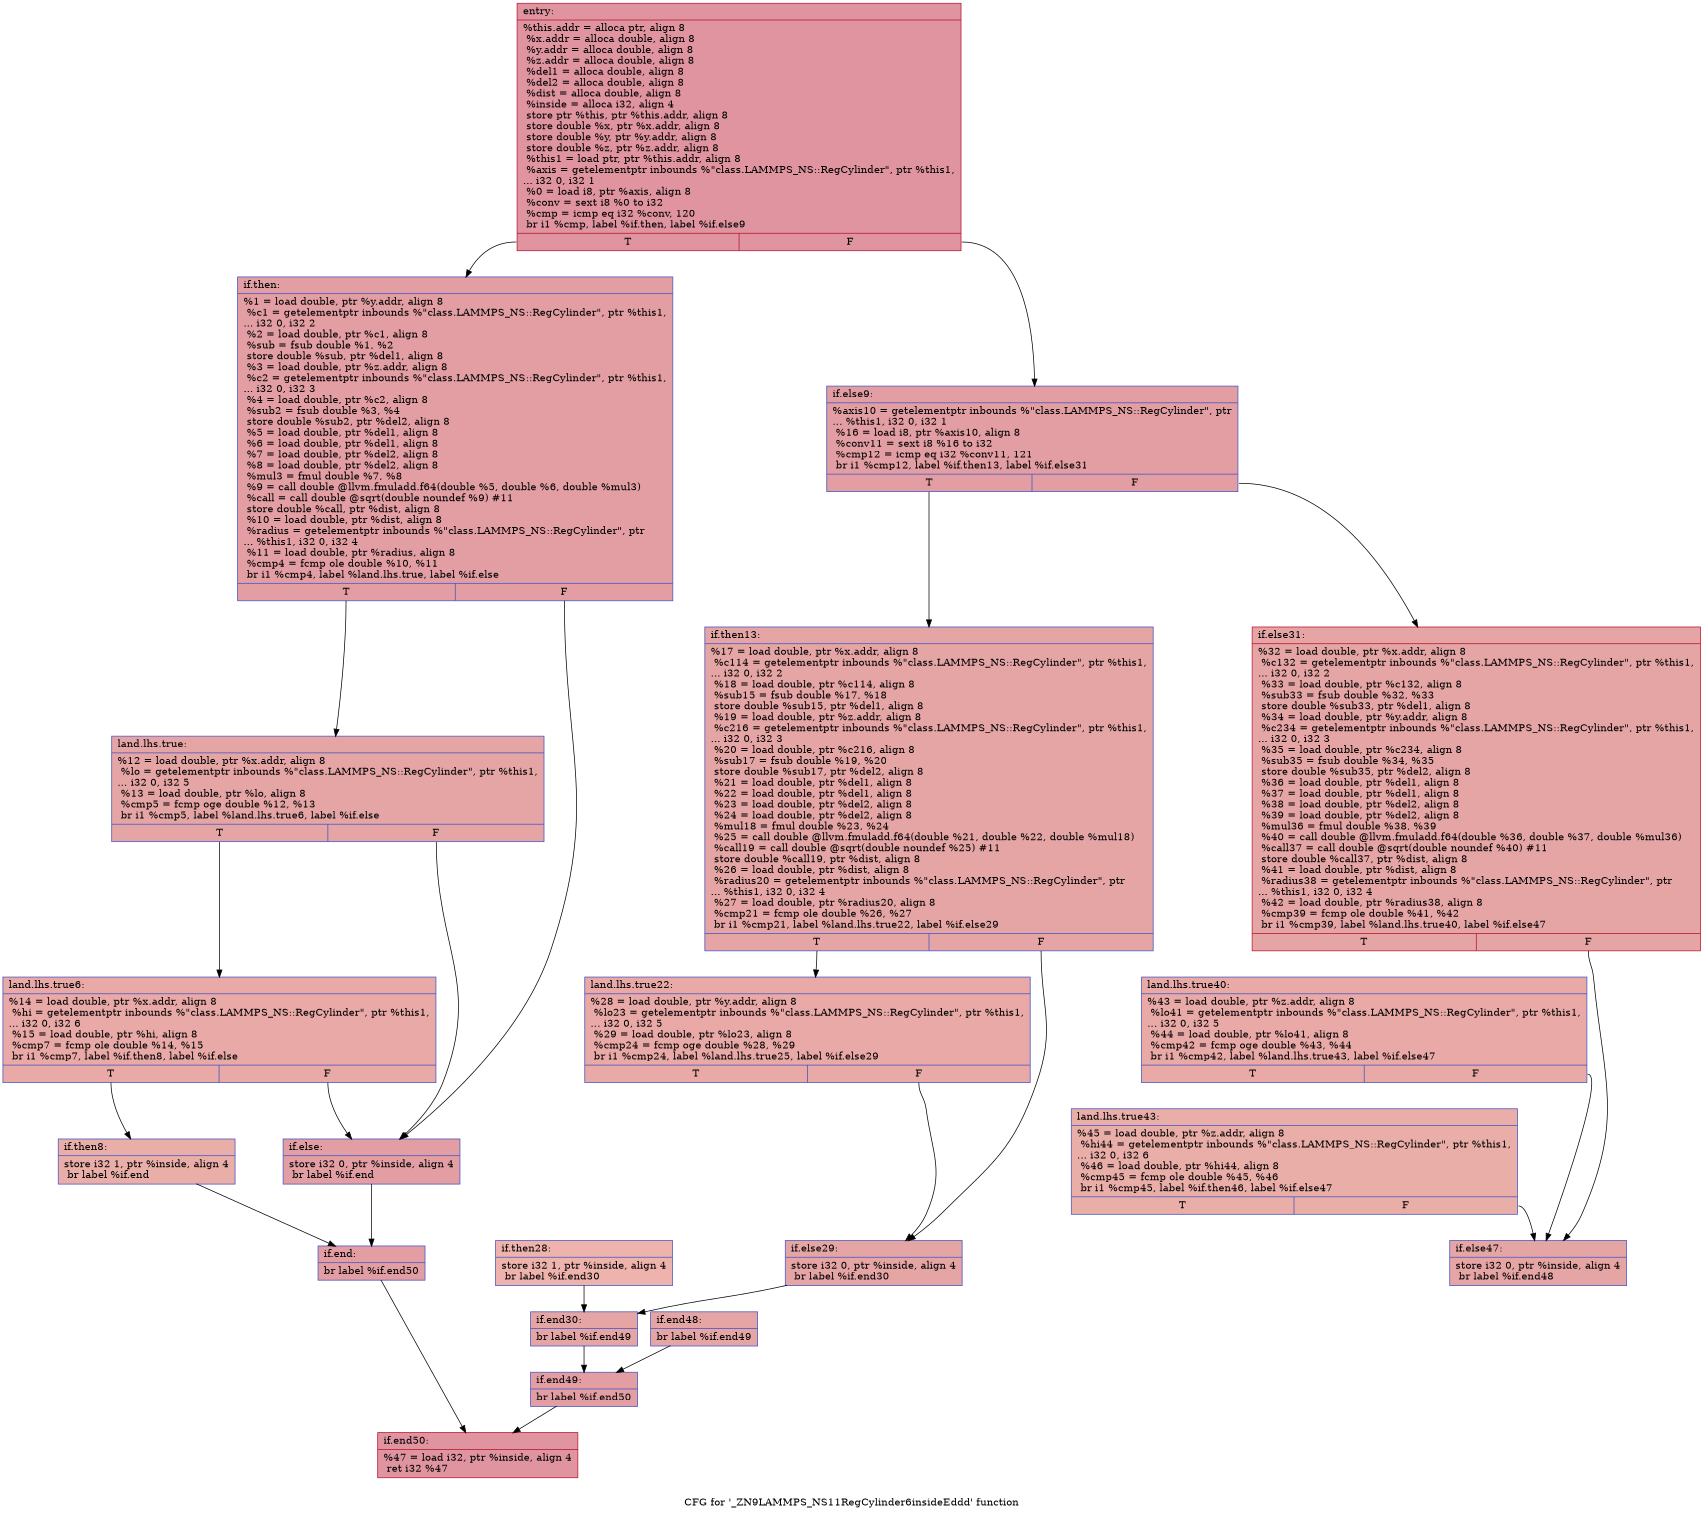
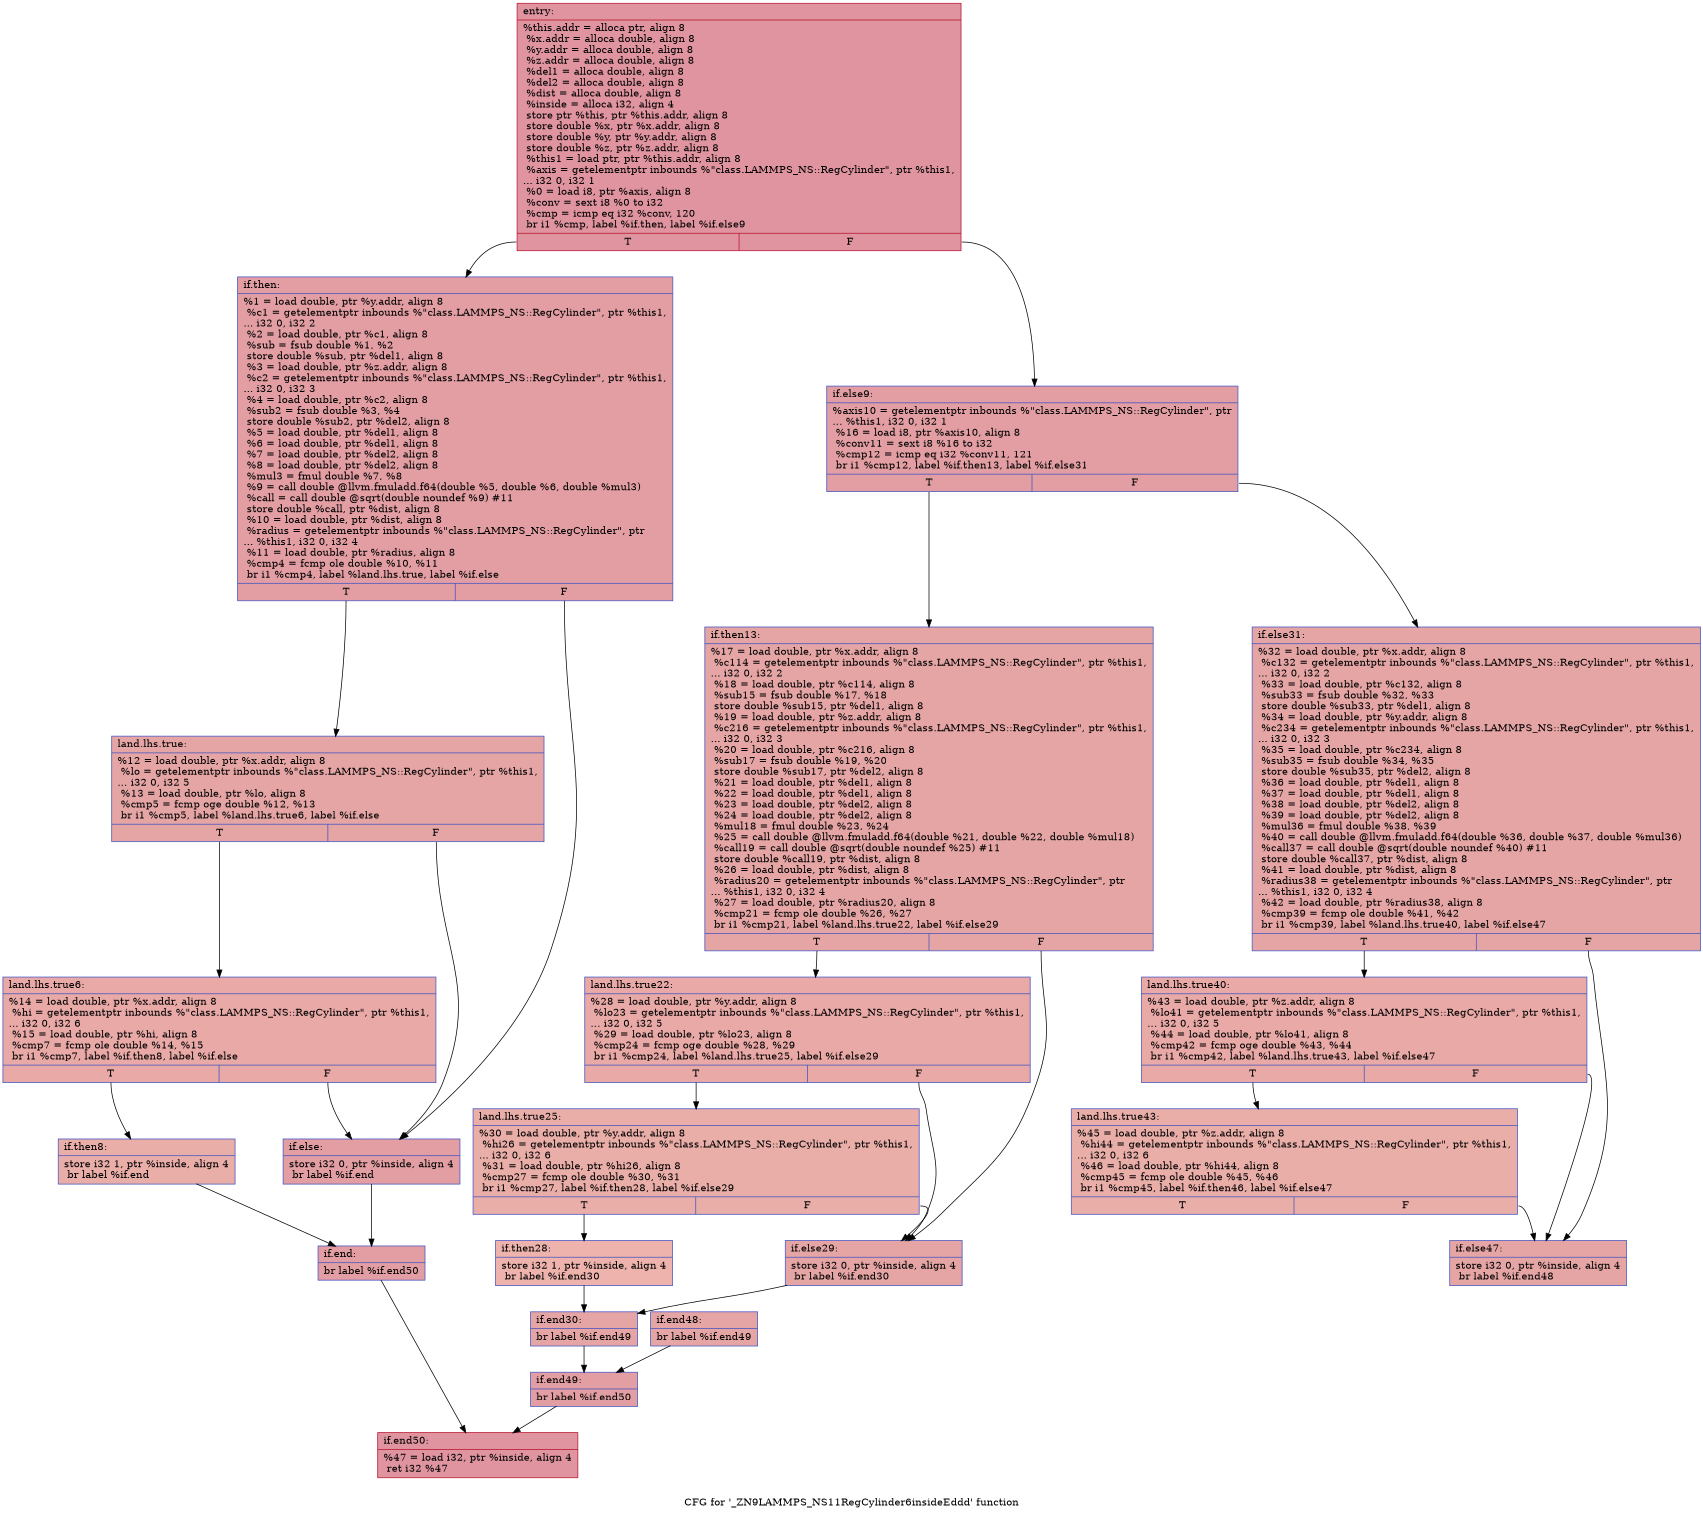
node "if.else31:": color #b70d28ff -> #3d50c3ff
edge "if.else31:" -> "land.lhs.true40:": added
edge "land.lhs.true40:" -> "land.lhs.true43:": added
node "land.lhs.true25:": added
